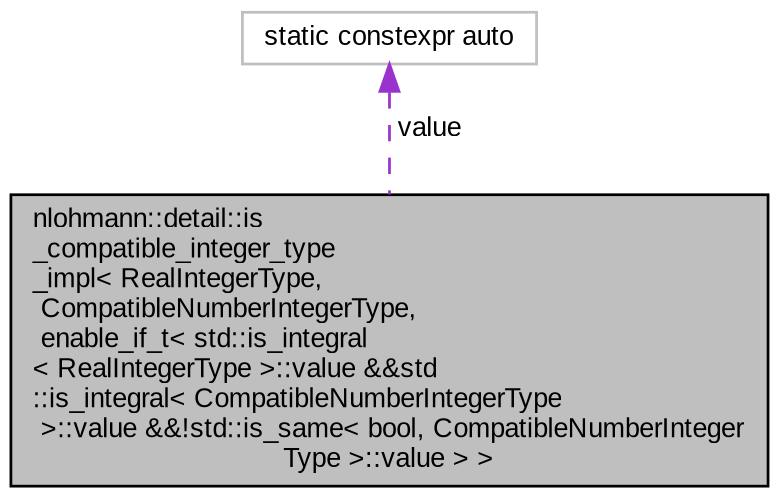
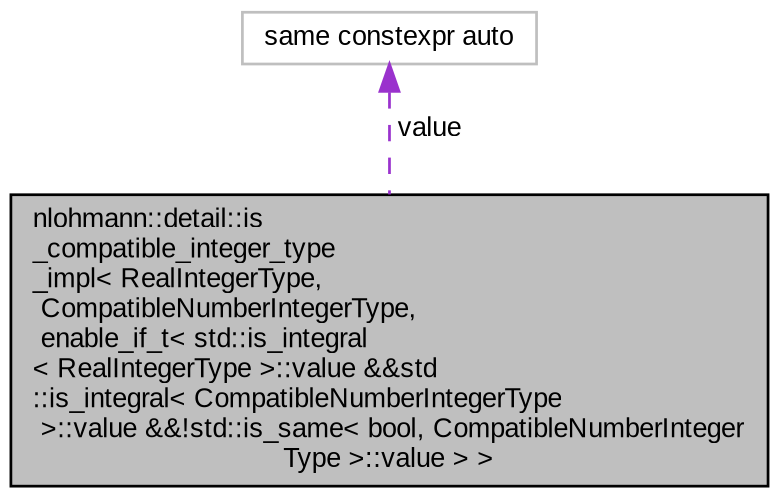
node "static constexpr auto": label "static constexpr auto" -> "same constexpr auto"
